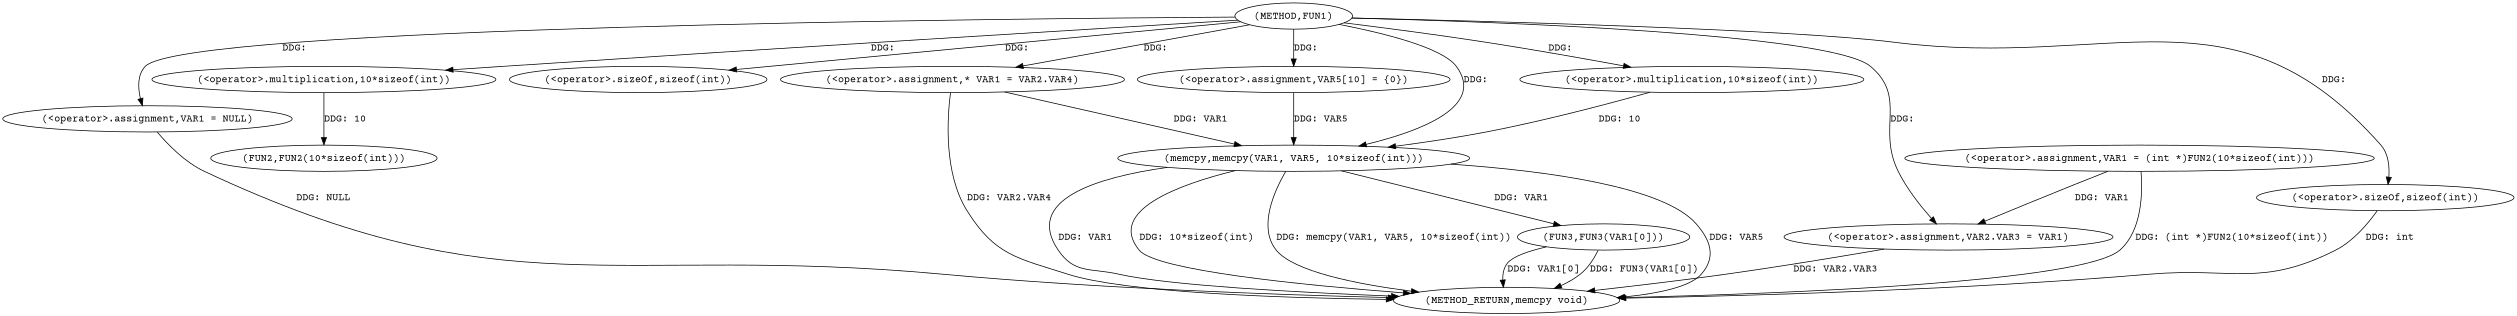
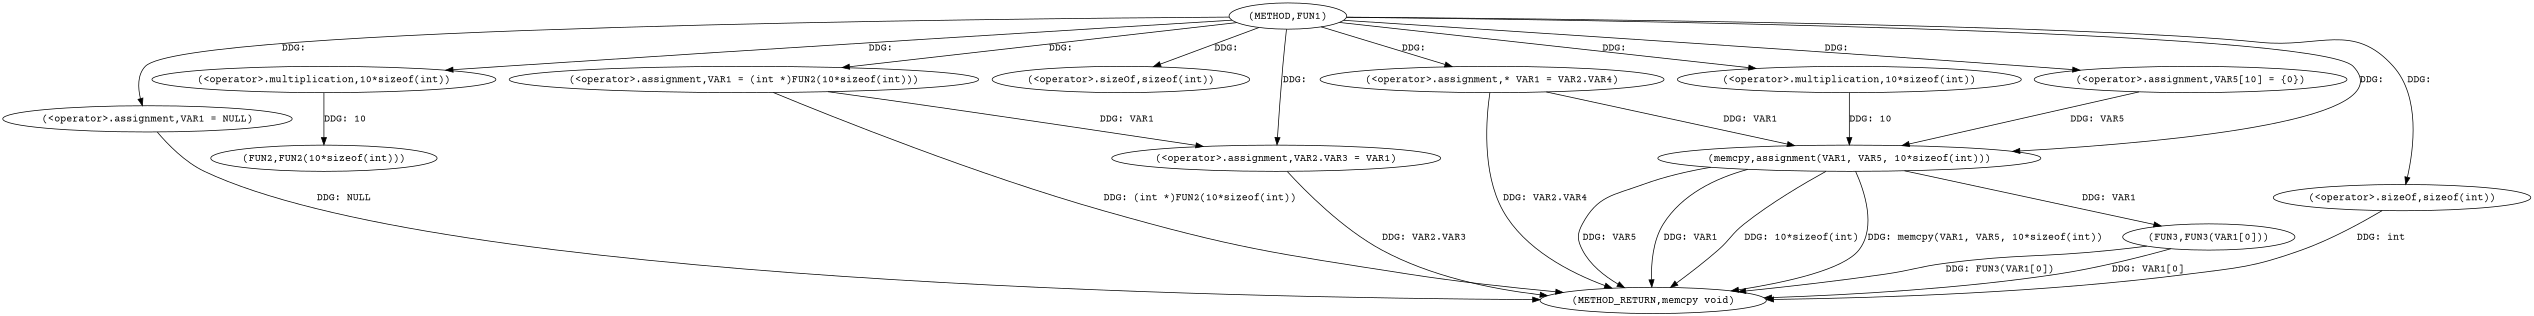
edge "(METHOD,FUN1)" -> "(<operator>.assignment,VAR1 = (int *)FUN2(10*sizeof(int)))": added, label "DDG:"
node "(memcpy,memcpy(VAR1, VAR5, 10*sizeof(int)))": label "(memcpy,memcpy(VAR1, VAR5, 10*sizeof(int)))" -> "(memcpy,assignment(VAR1, VAR5, 10*sizeof(int)))"
